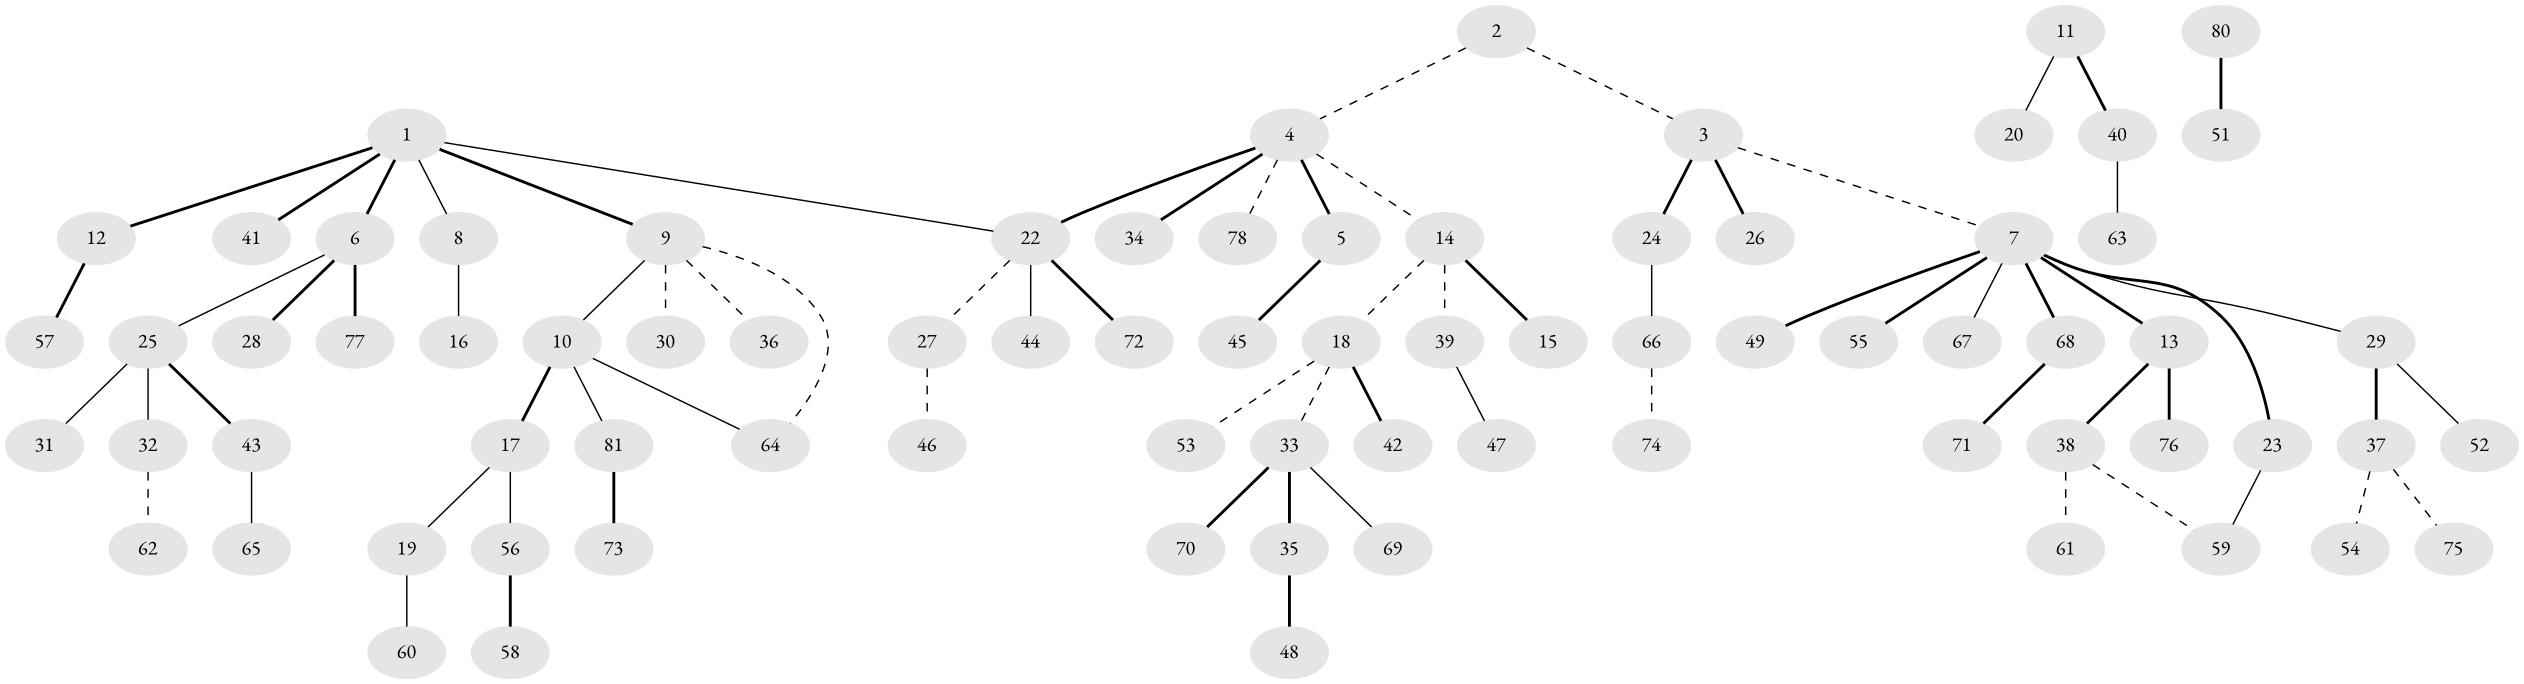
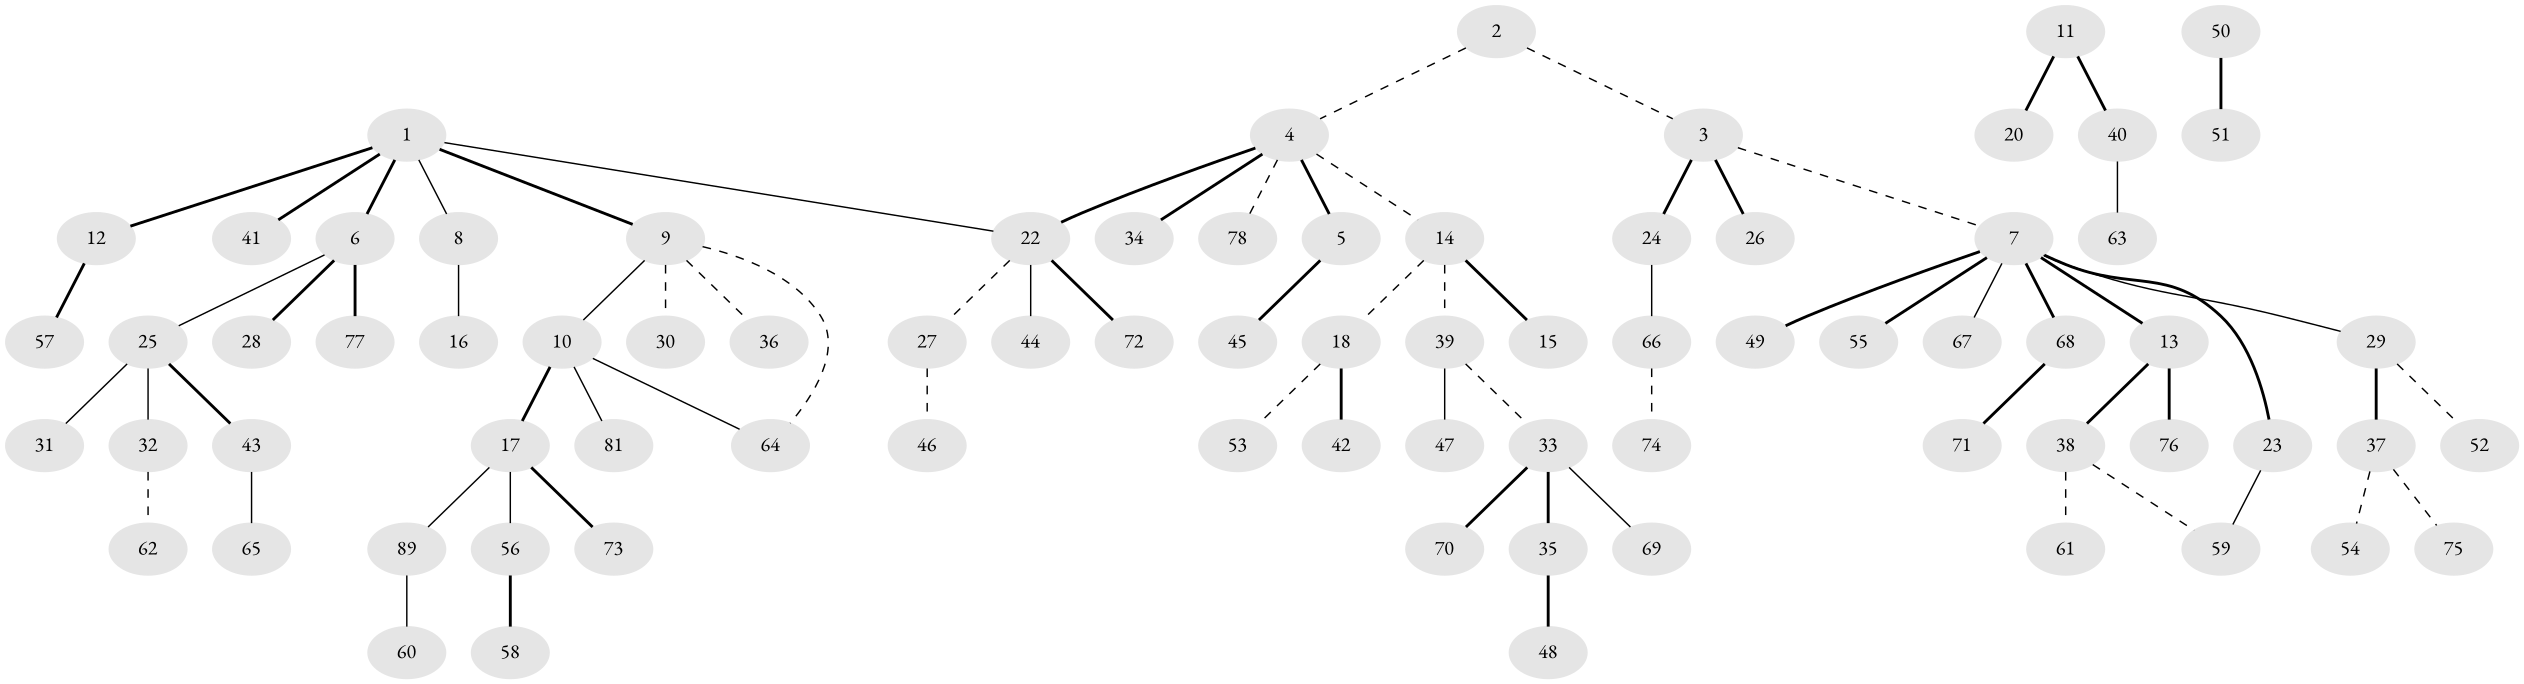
node "80": label "80" -> "50"
edge "11" -- "20": style solid -> bold
edge "18" -- "33": now "39" -- "33"
edge "29" -- "52": style solid -> dashed
edge "81" -- "73": now "17" -- "73"
node "19": label "19" -> "89"
